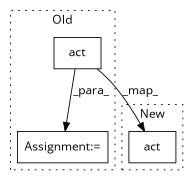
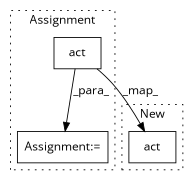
cluster "Old": label "Old" -> "Assignment"
